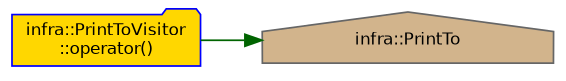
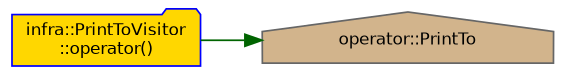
node "infra::PrintTo": label "infra::PrintTo" -> "operator::PrintTo"
